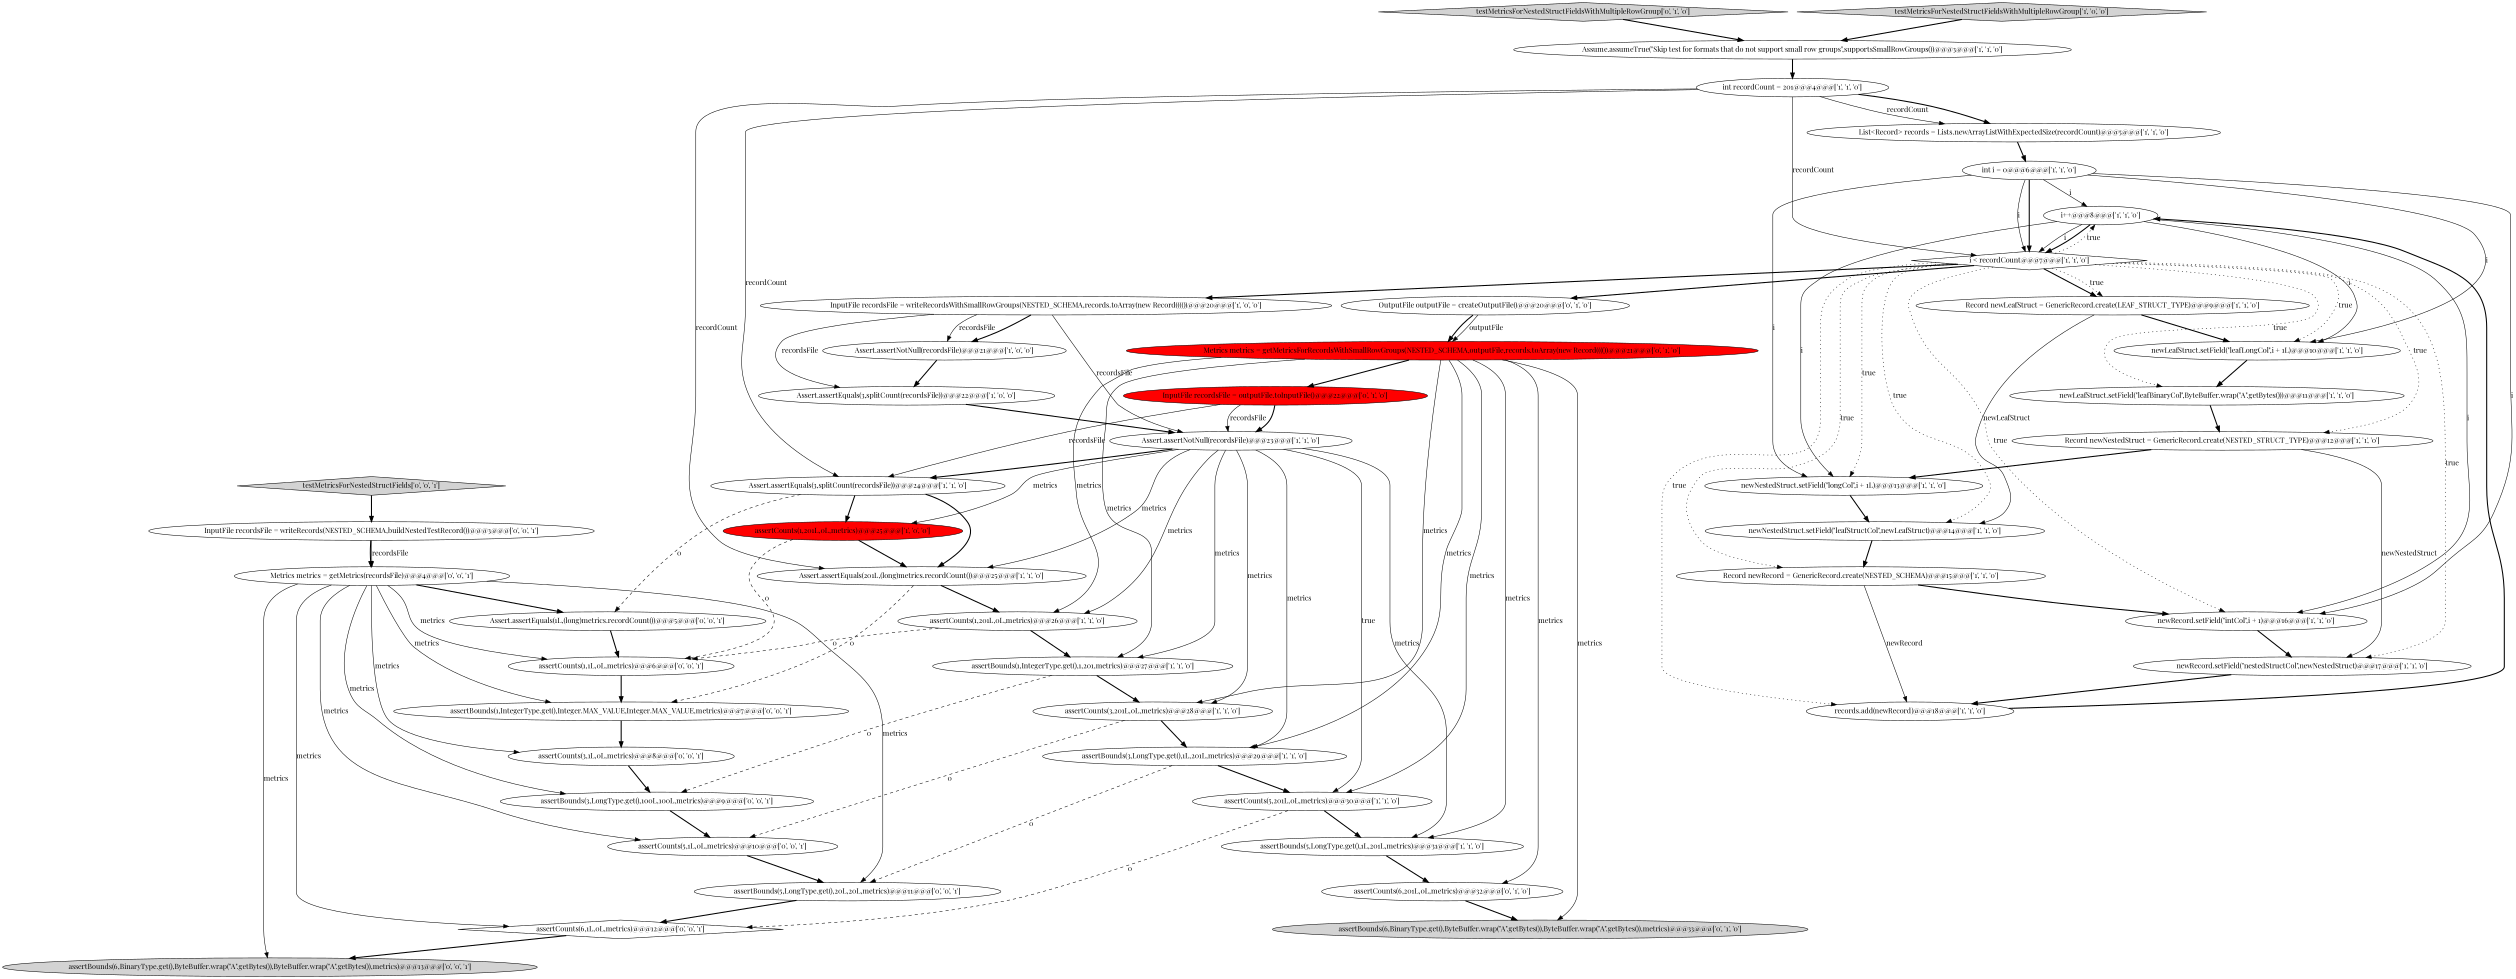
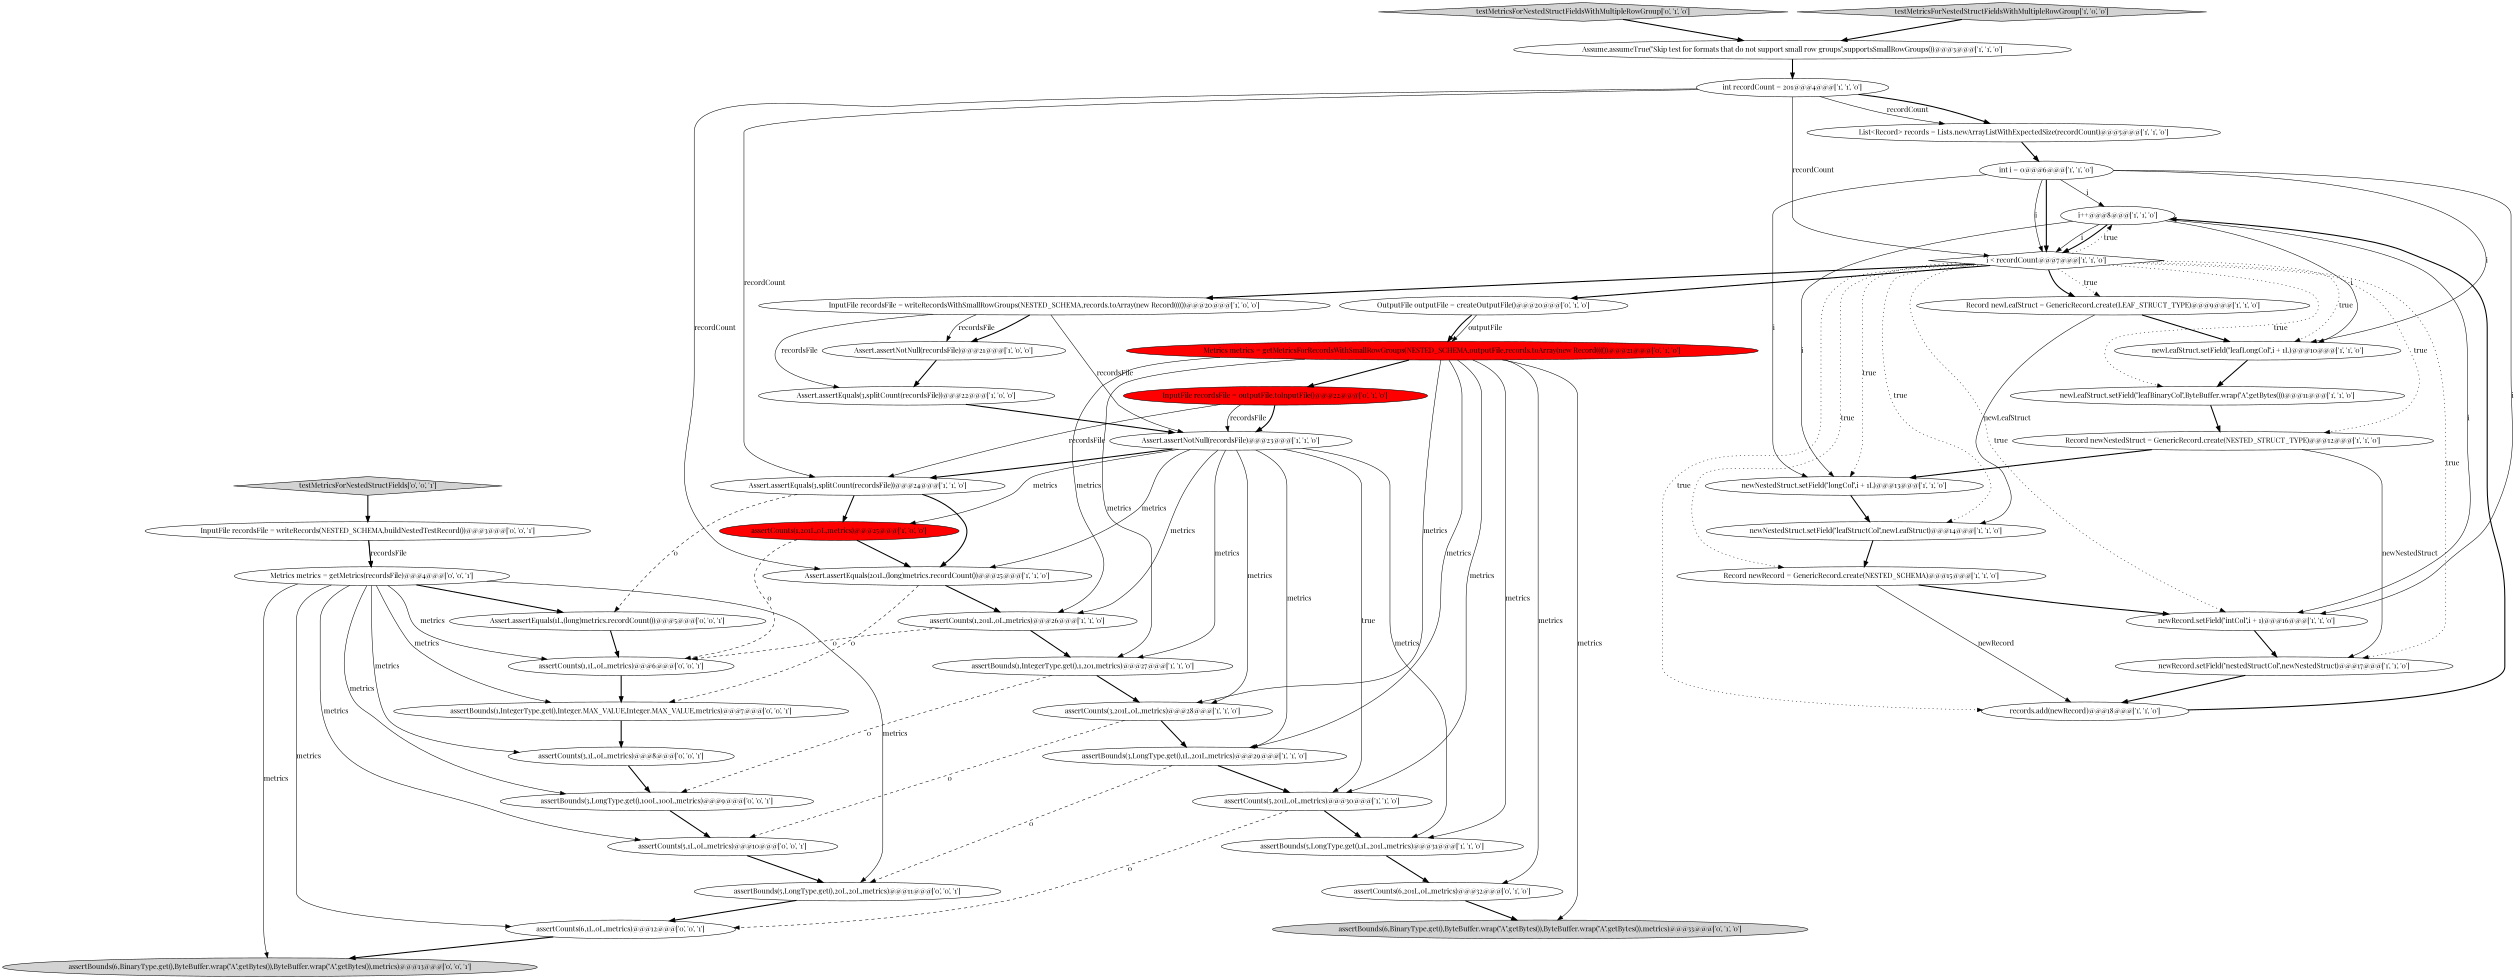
node "assertCounts(6,1L,0L,metrics)@@@12@@@['0', '0', '1']": shape diamond -> ellipse
